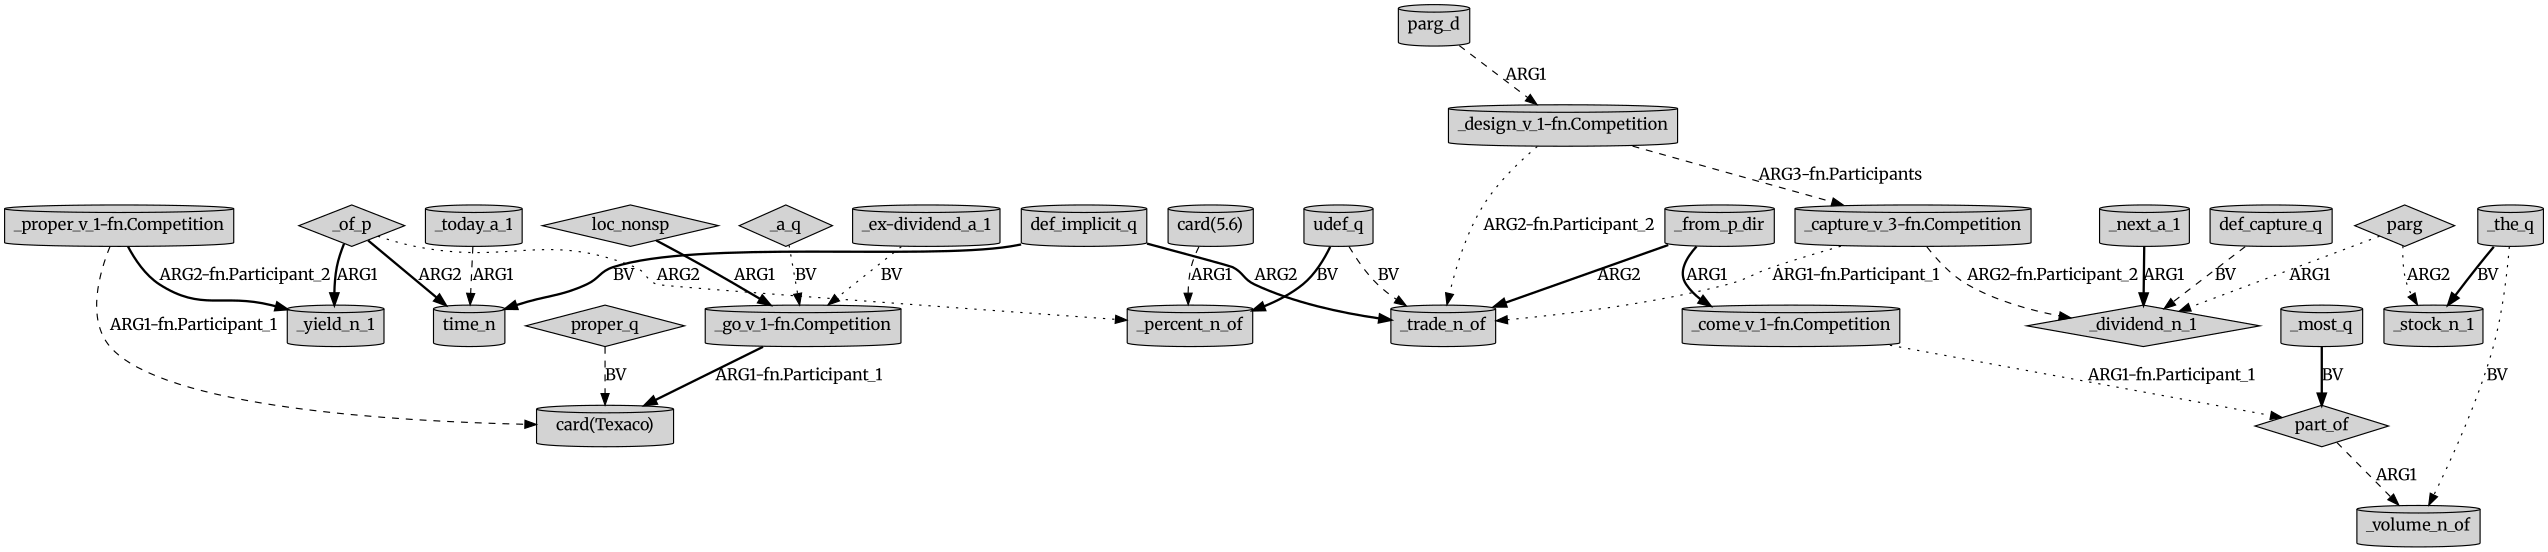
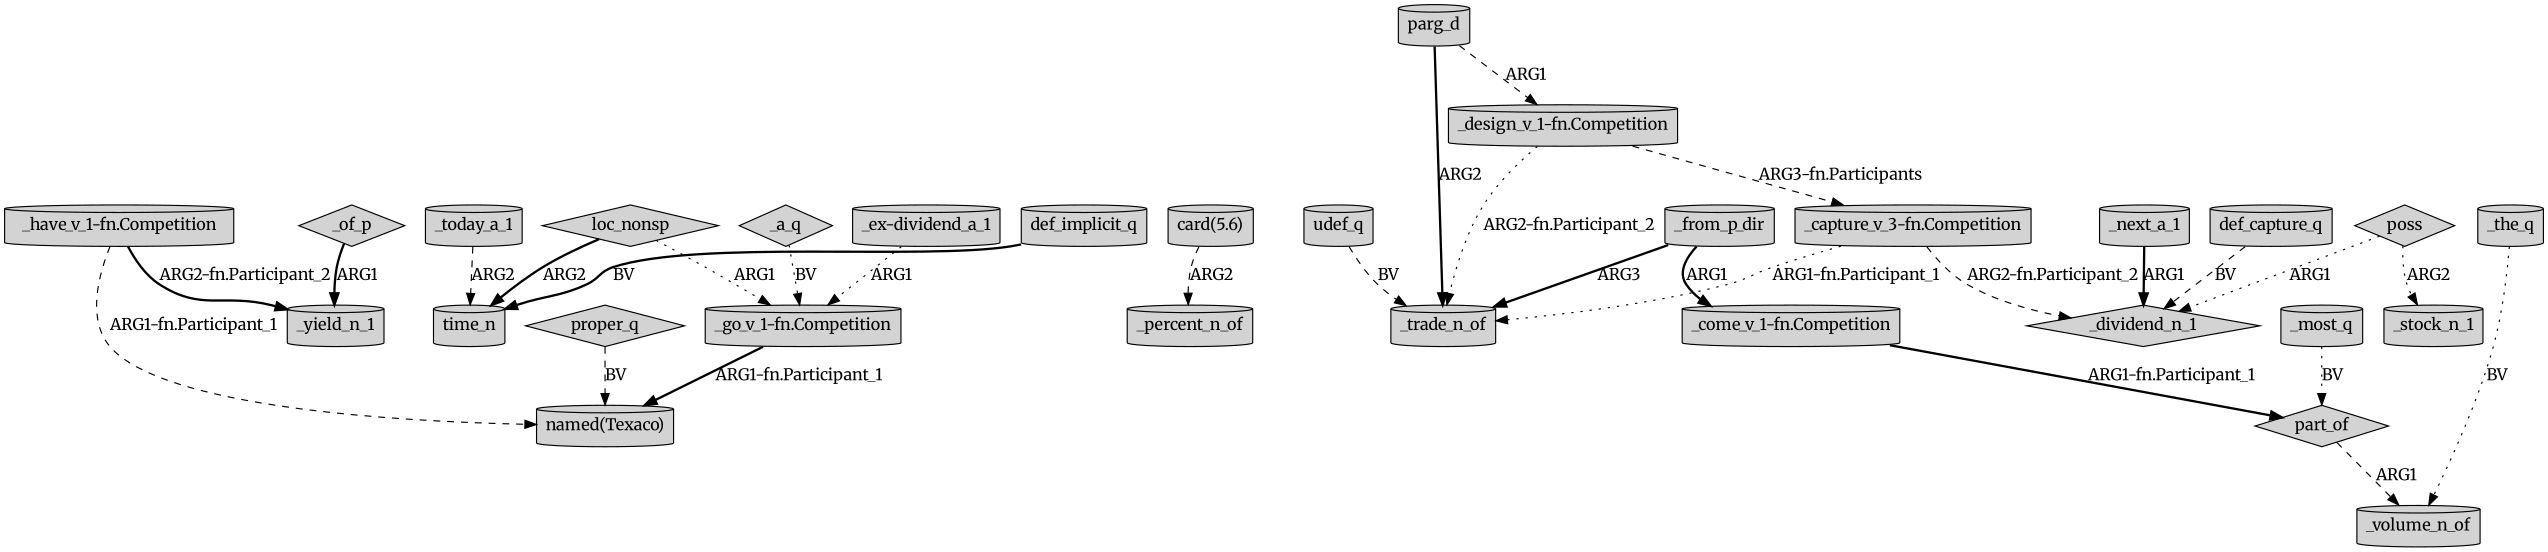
node "_proper_v_1-fn.Competition": label "_proper_v_1-fn.Competition" -> "_have_v_1-fn.Competition"
node "parg": label "parg" -> "poss"
edge "_of_p" -> "time_n": now "loc_nonsp" -> "time_n"
edge "loc_nonsp" -> "_go_v_1-fn.Competition": style bold -> dotted
edge "_the_q" -> "_stock_n_1": removed, label "BV"
edge "_today_a_1" -> "time_n": label "ARG1" -> "ARG2"
edge "_ex-dividend_a_1" -> "_go_v_1-fn.Competition": label "BV" -> "ARG1"
edge "card(5.6)" -> "_percent_n_of": label "ARG1" -> "ARG2"
edge "_from_p_dir" -> "_trade_n_of": label "ARG2" -> "ARG3"
edge "udef_q" -> "_percent_n_of": removed, label "BV"
edge "def_implicit_q" -> "_trade_n_of": now "parg_d" -> "_trade_n_of"
edge "_of_p" -> "_percent_n_of": removed, label "ARG2"
edge "_most_q" -> "part_of": style bold -> dotted
edge "_come_v_1-fn.Competition" -> "part_of": style dotted -> bold
node "card(Texaco)": label "card(Texaco)" -> "named(Texaco)"
